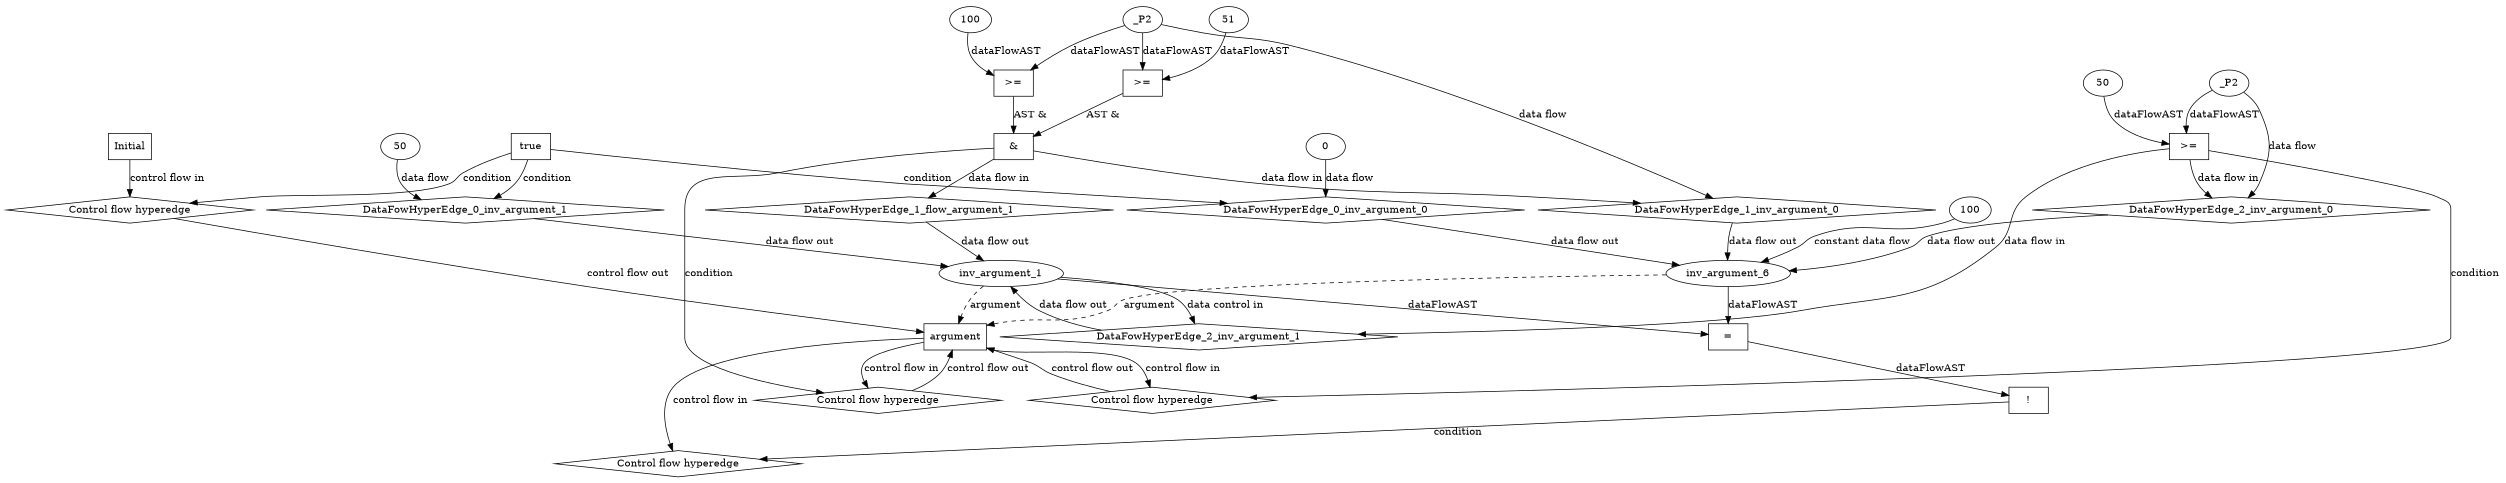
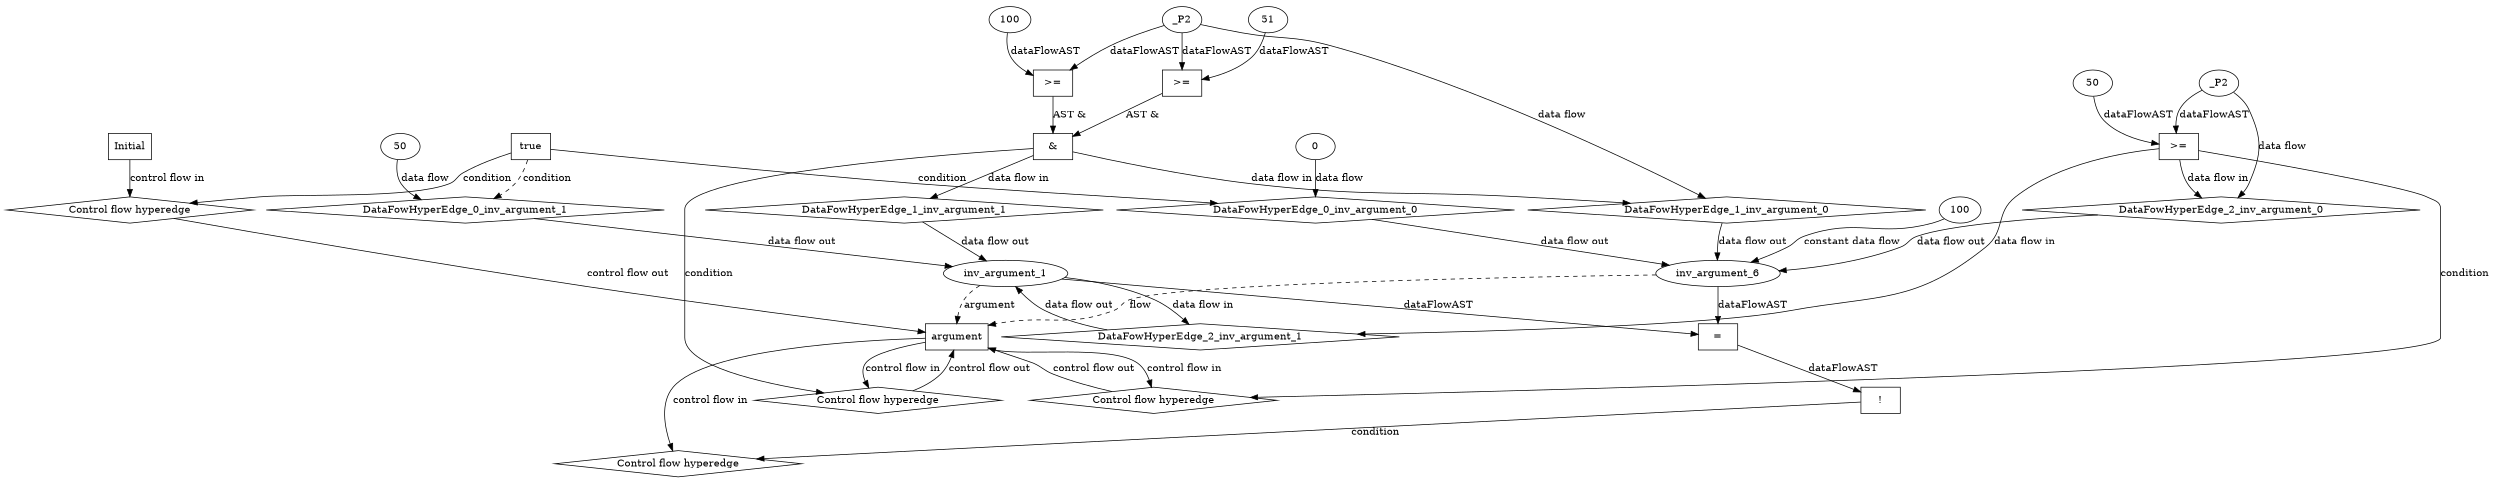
edge "true" -> "DataFowHyperEdge_0_inv_argument_1": style solid -> dashed
node "DataFowHyperEdge_1_flow_argument_1": label "DataFowHyperEdge_1_flow_argument_1" -> "DataFowHyperEdge_1_inv_argument_1"
edge "inv_argument_6" -> "argument": label "argument" -> "flow"
edge "inv_argument_1" -> "DataFowHyperEdge_2_inv_argument_1": label "data control in" -> "data flow in"
